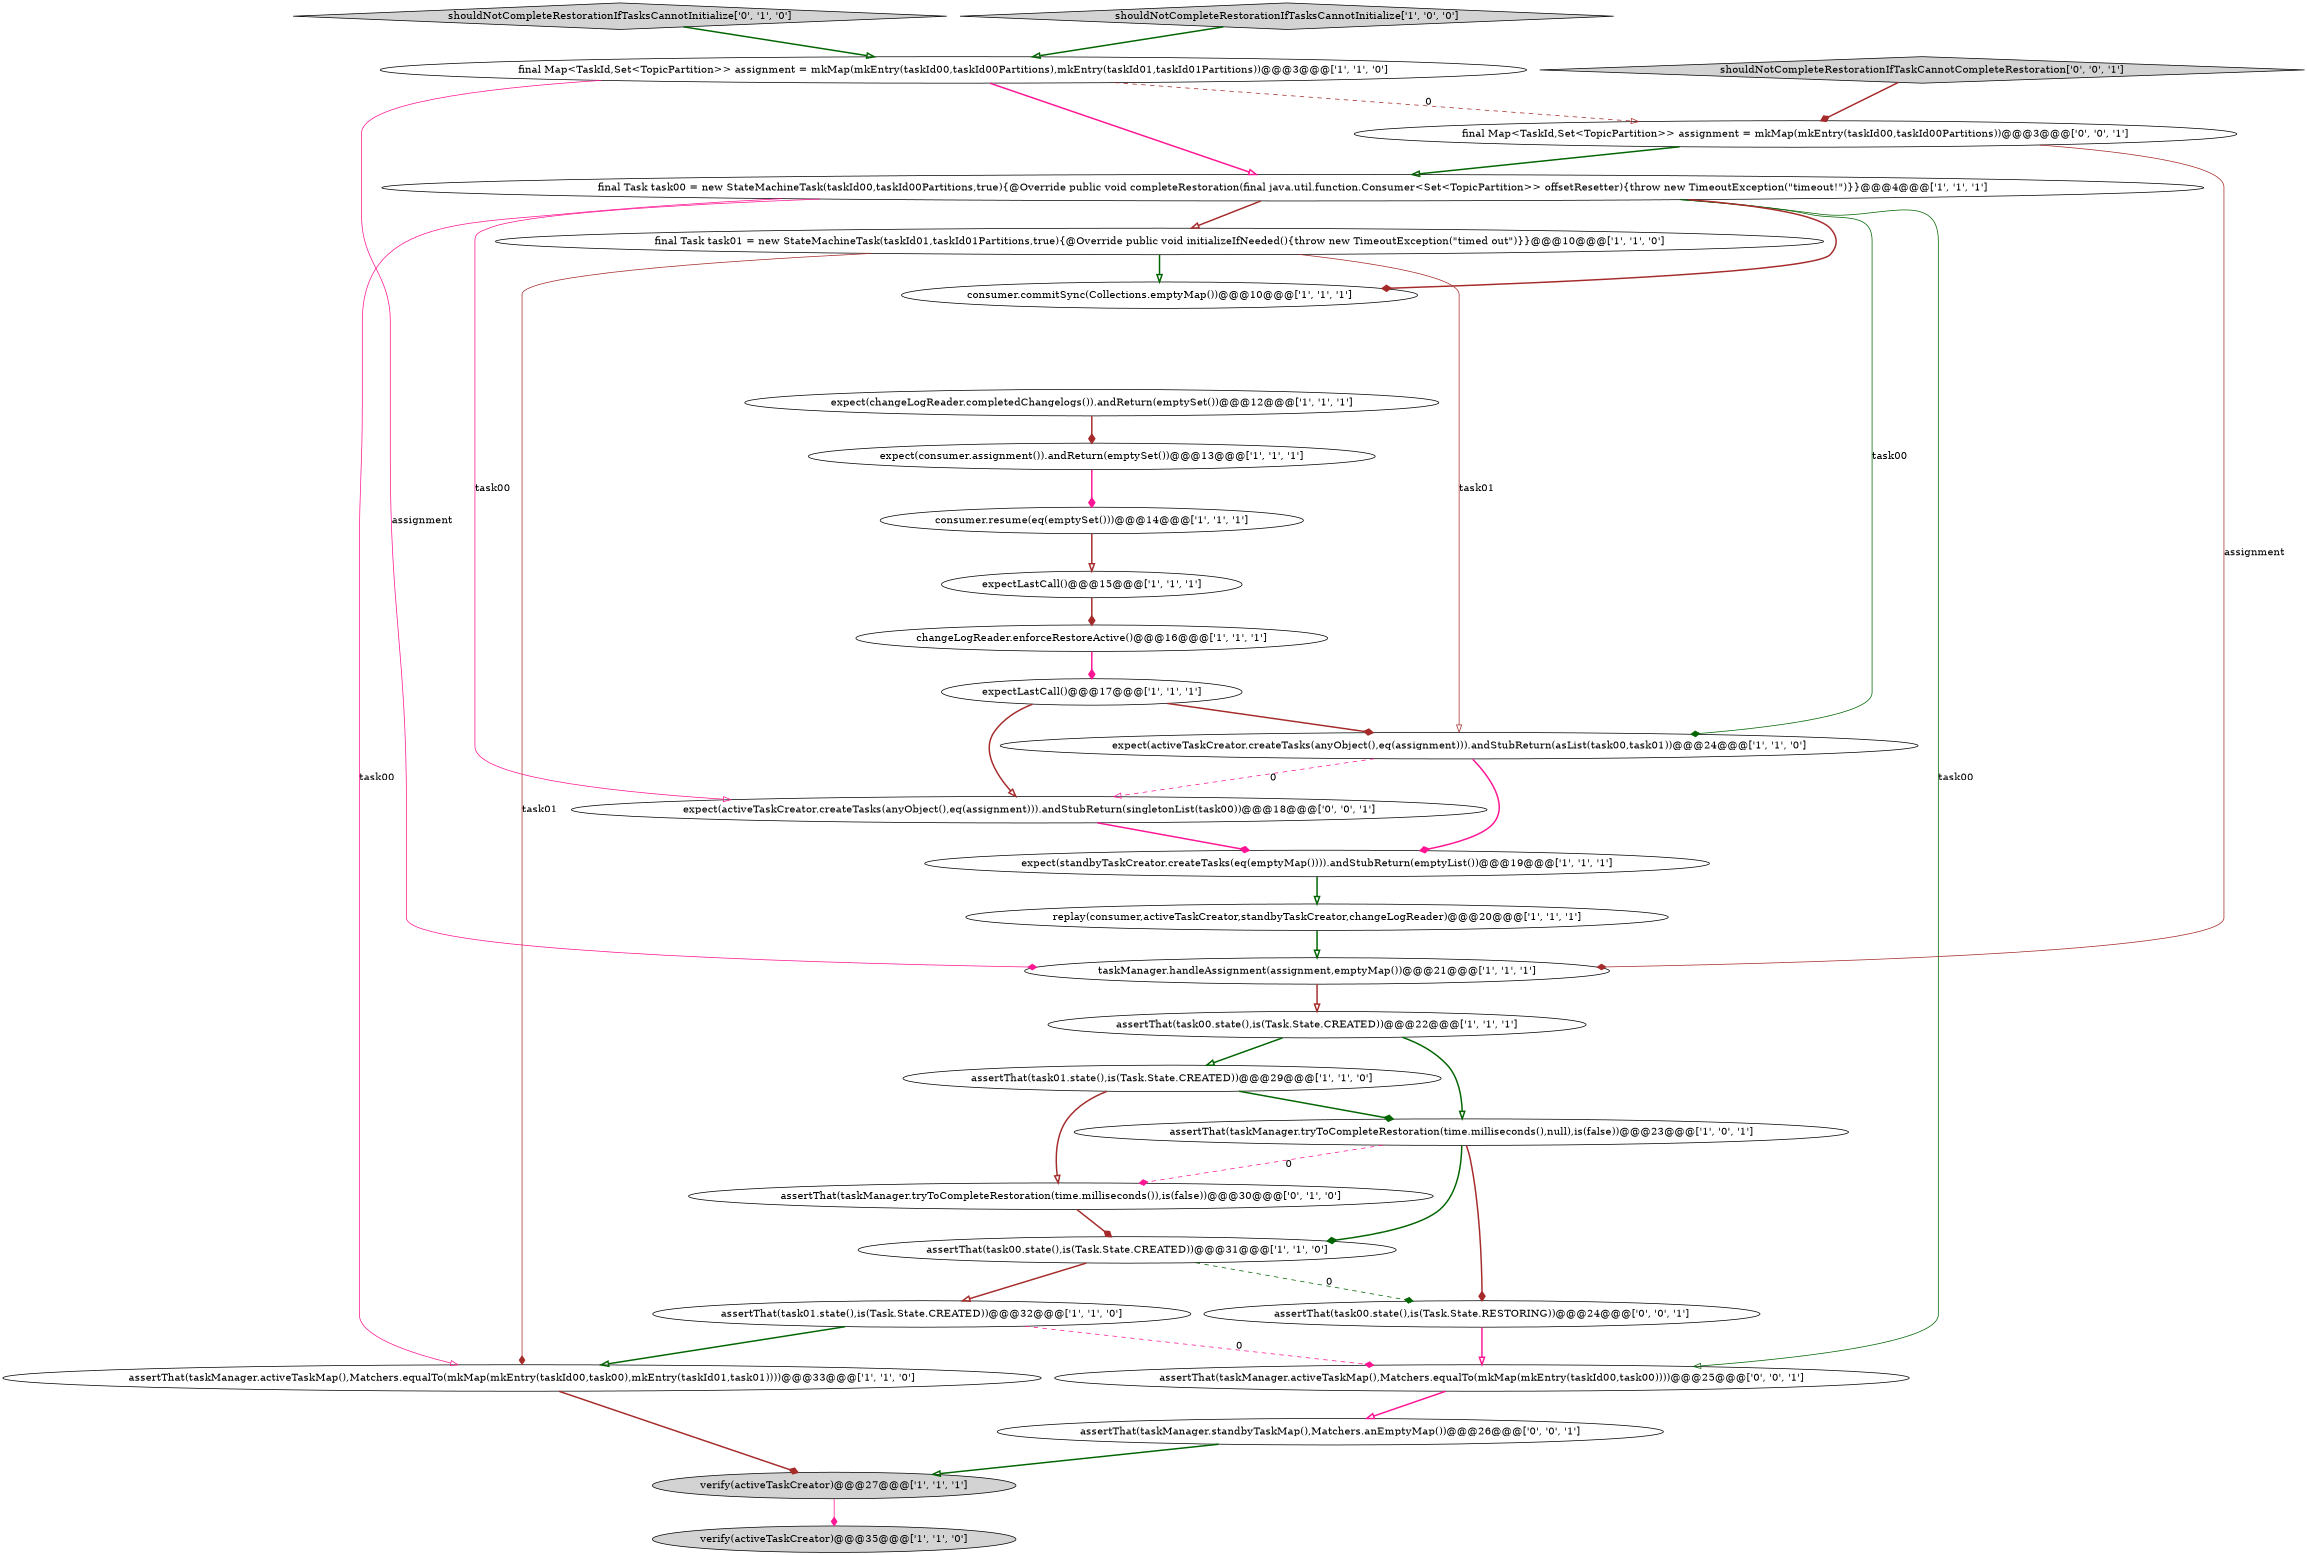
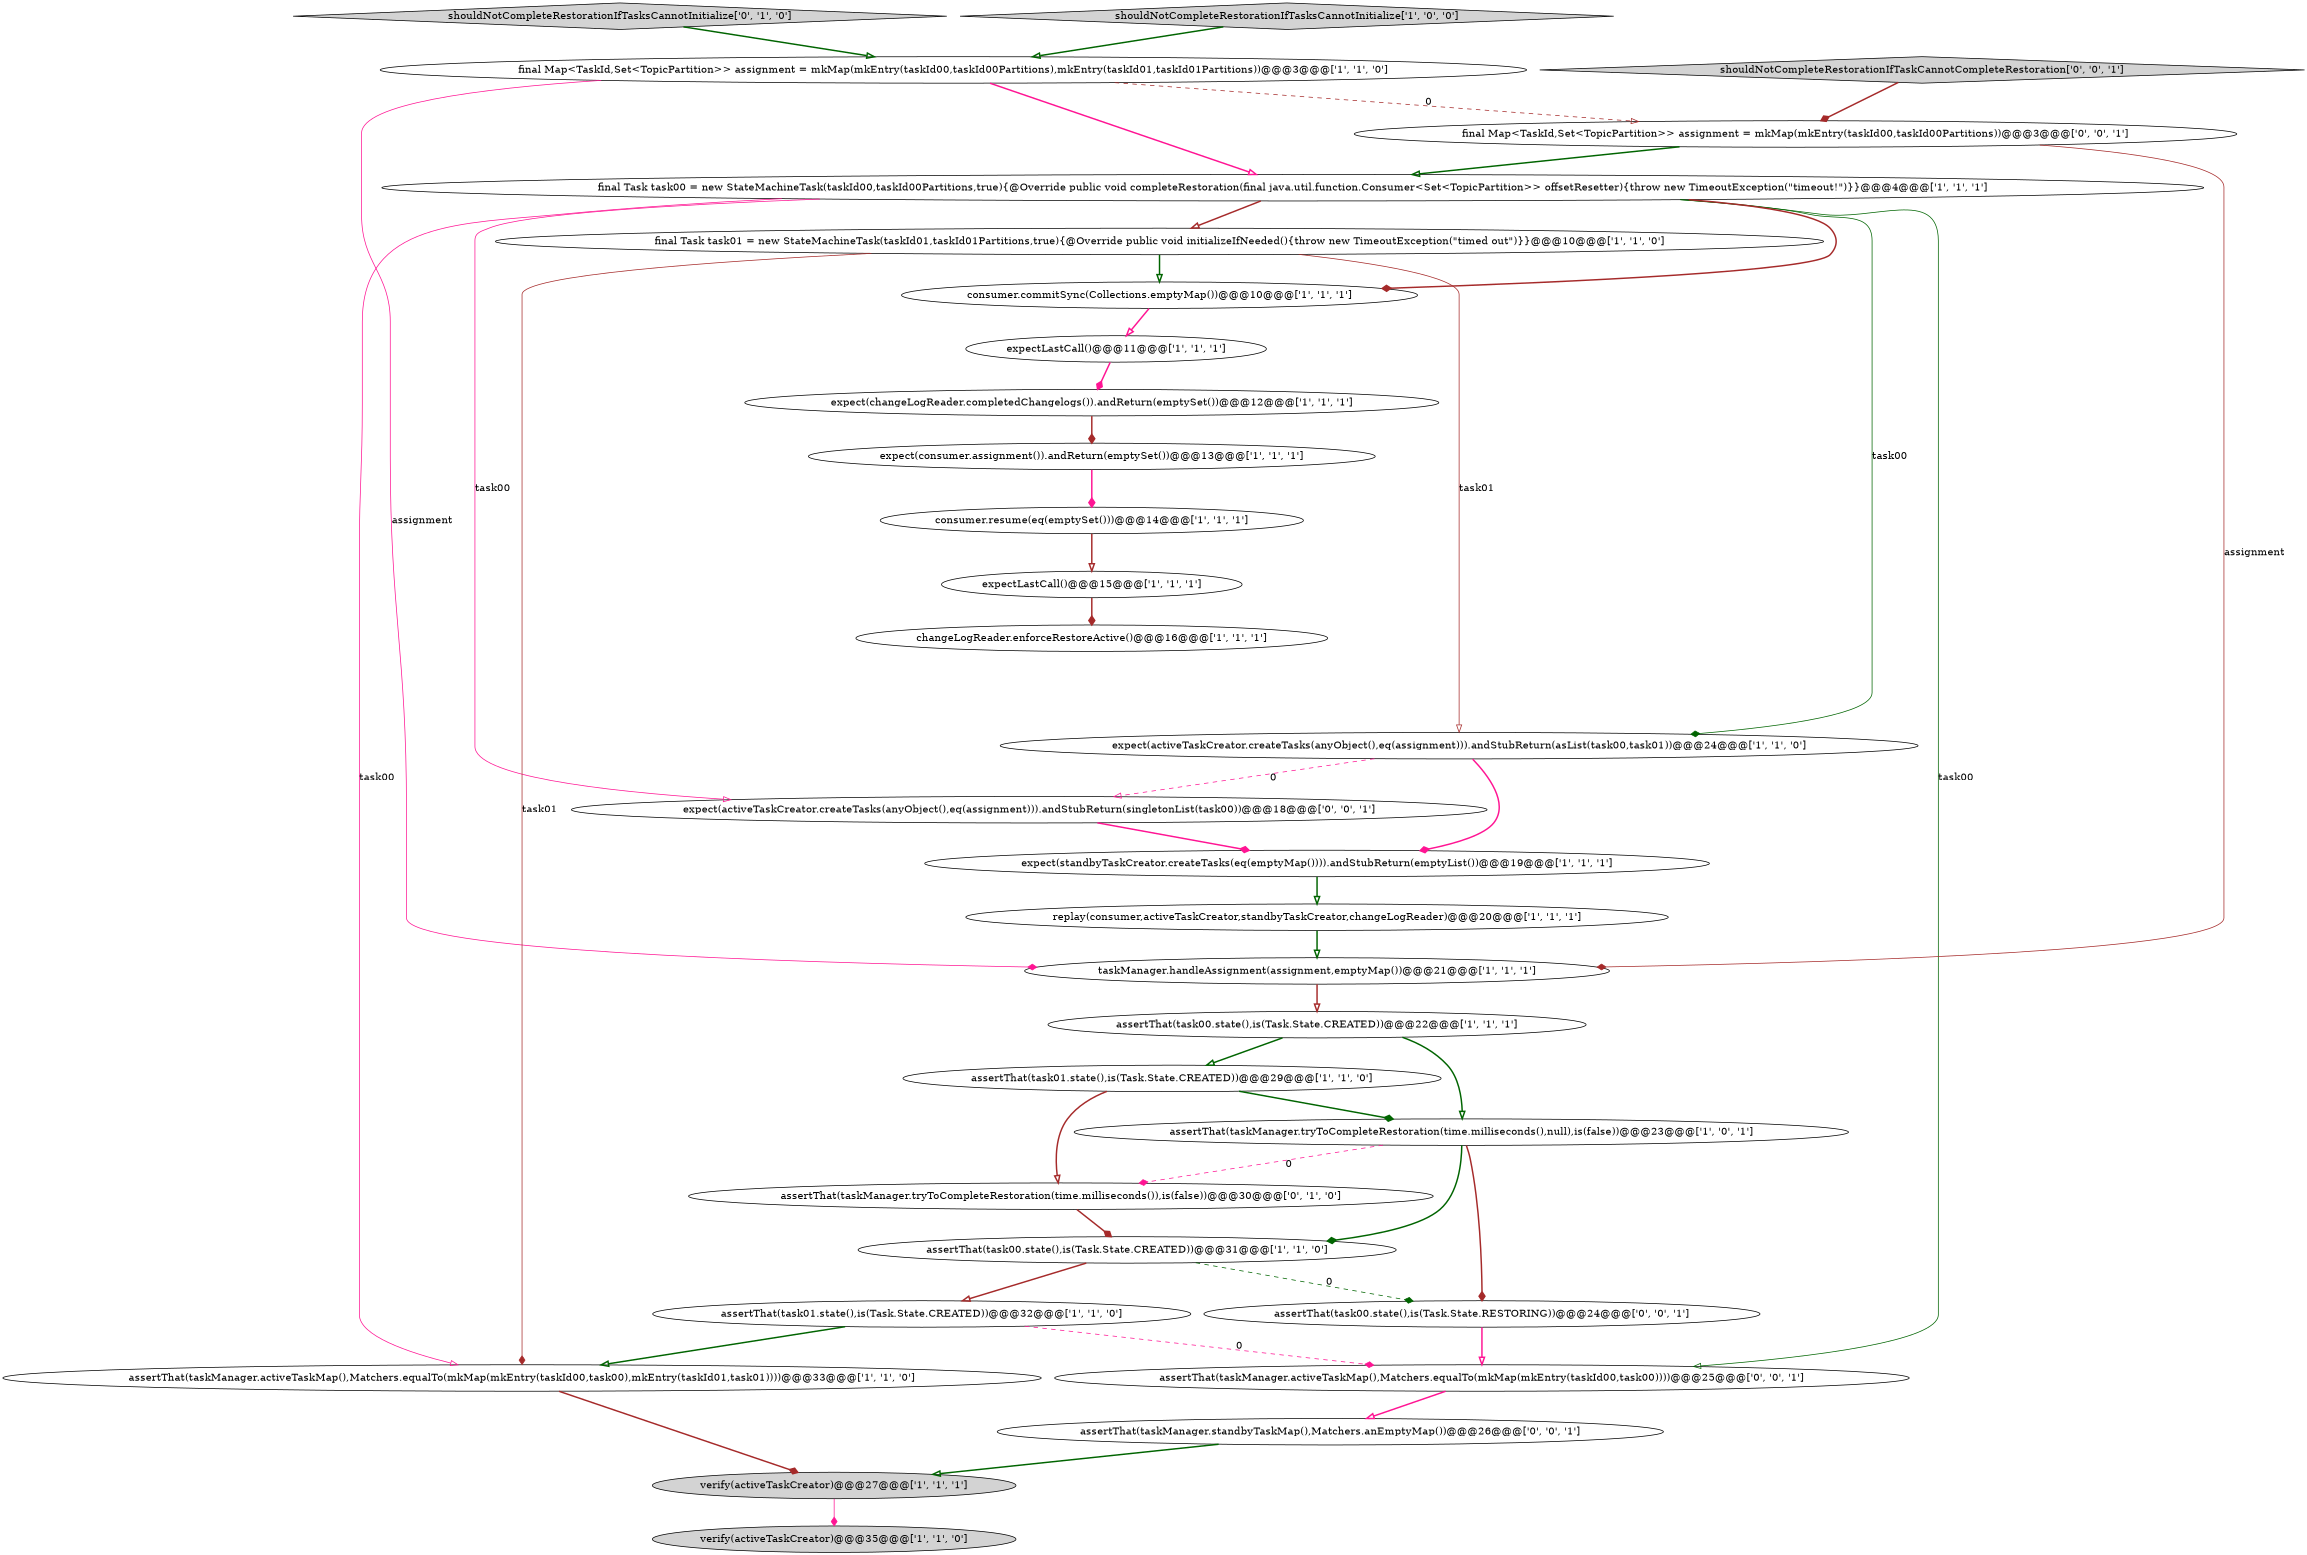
node "expectLastCall()@@@11@@@['1', '1', '1']": added
node "expectLastCall()@@@17@@@['1', '1', '1']": removed
